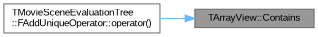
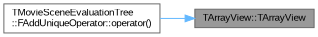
node "TArrayView::Contains": label "TArrayView::Contains" -> "TArrayView::TArrayView"
